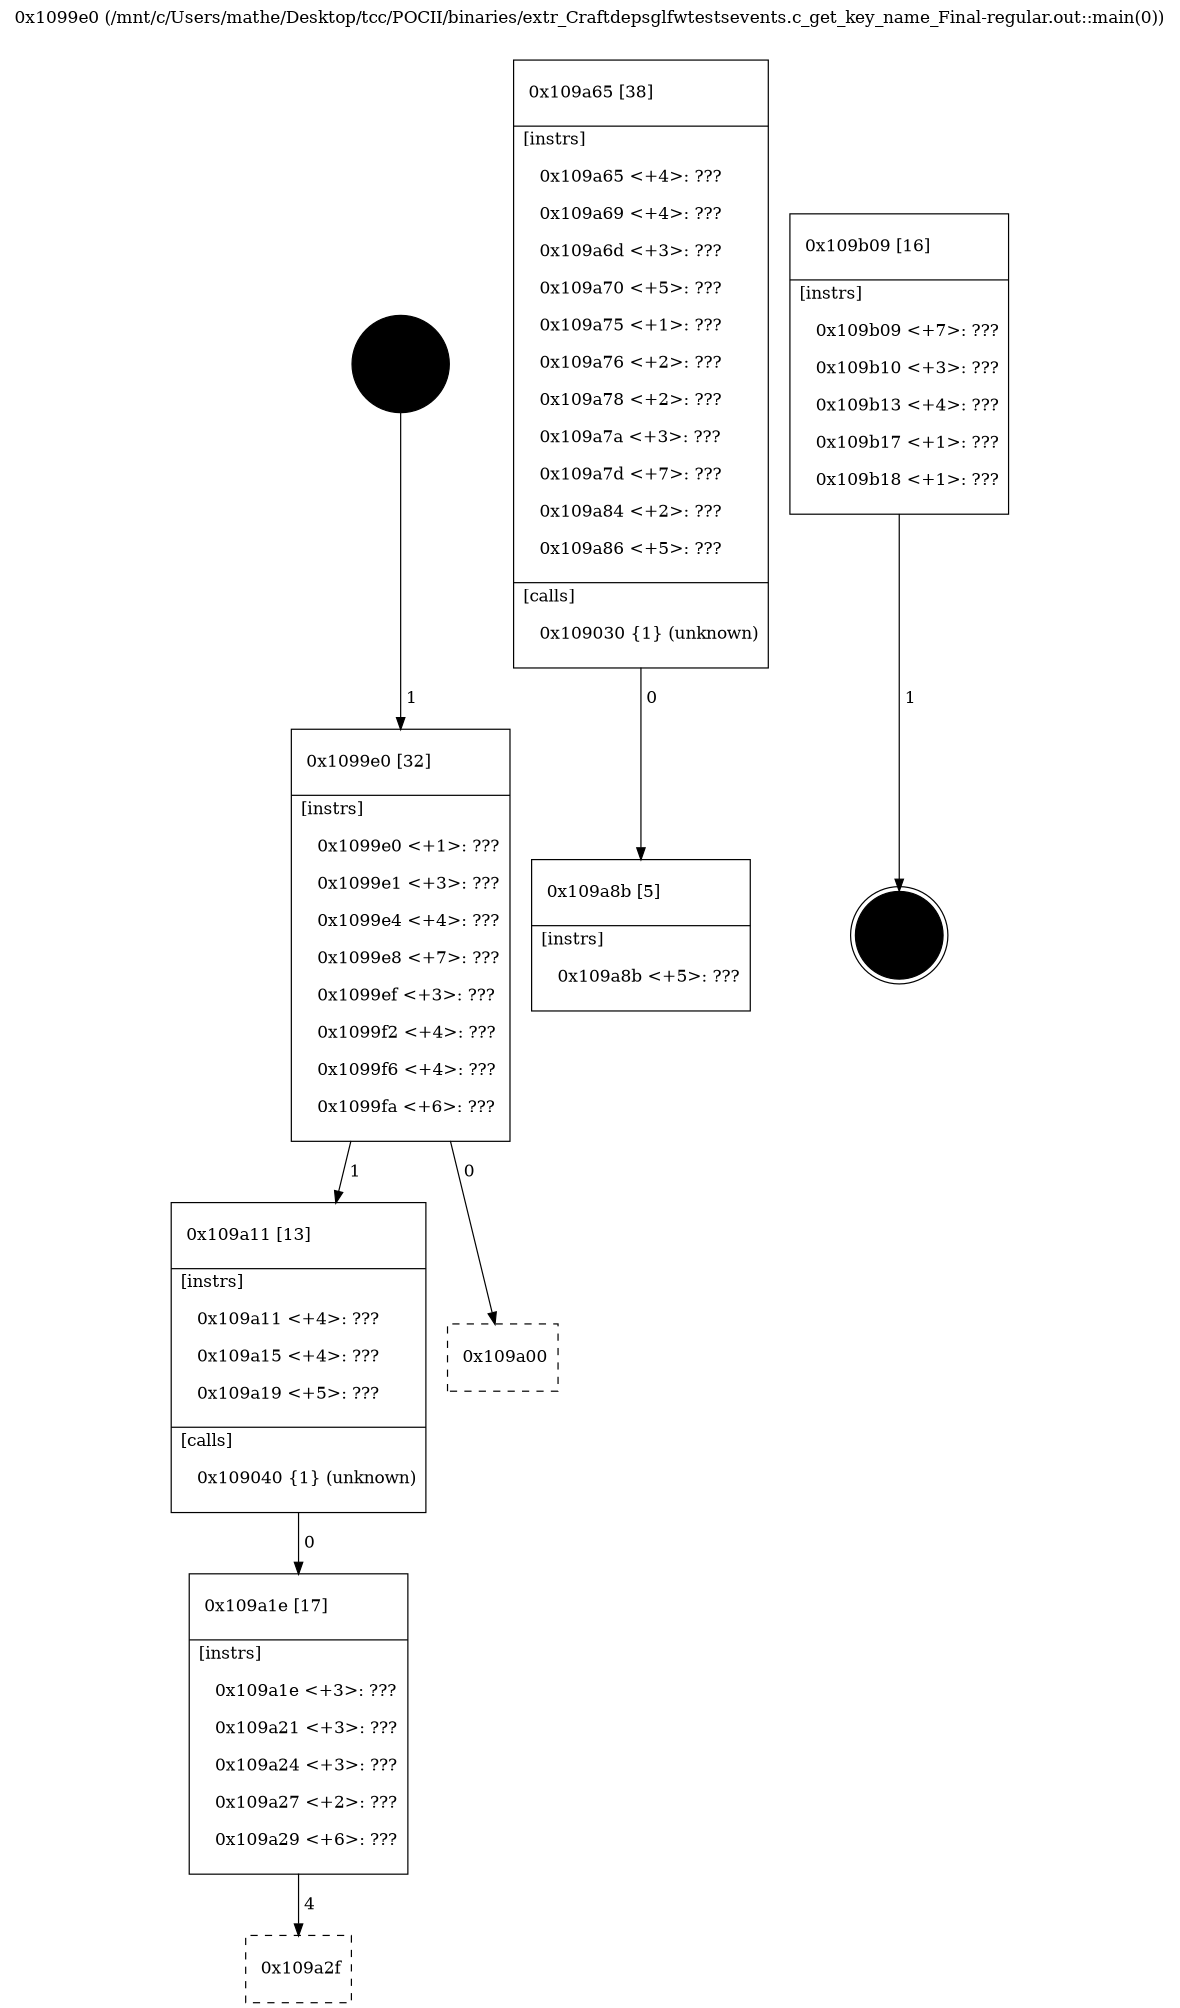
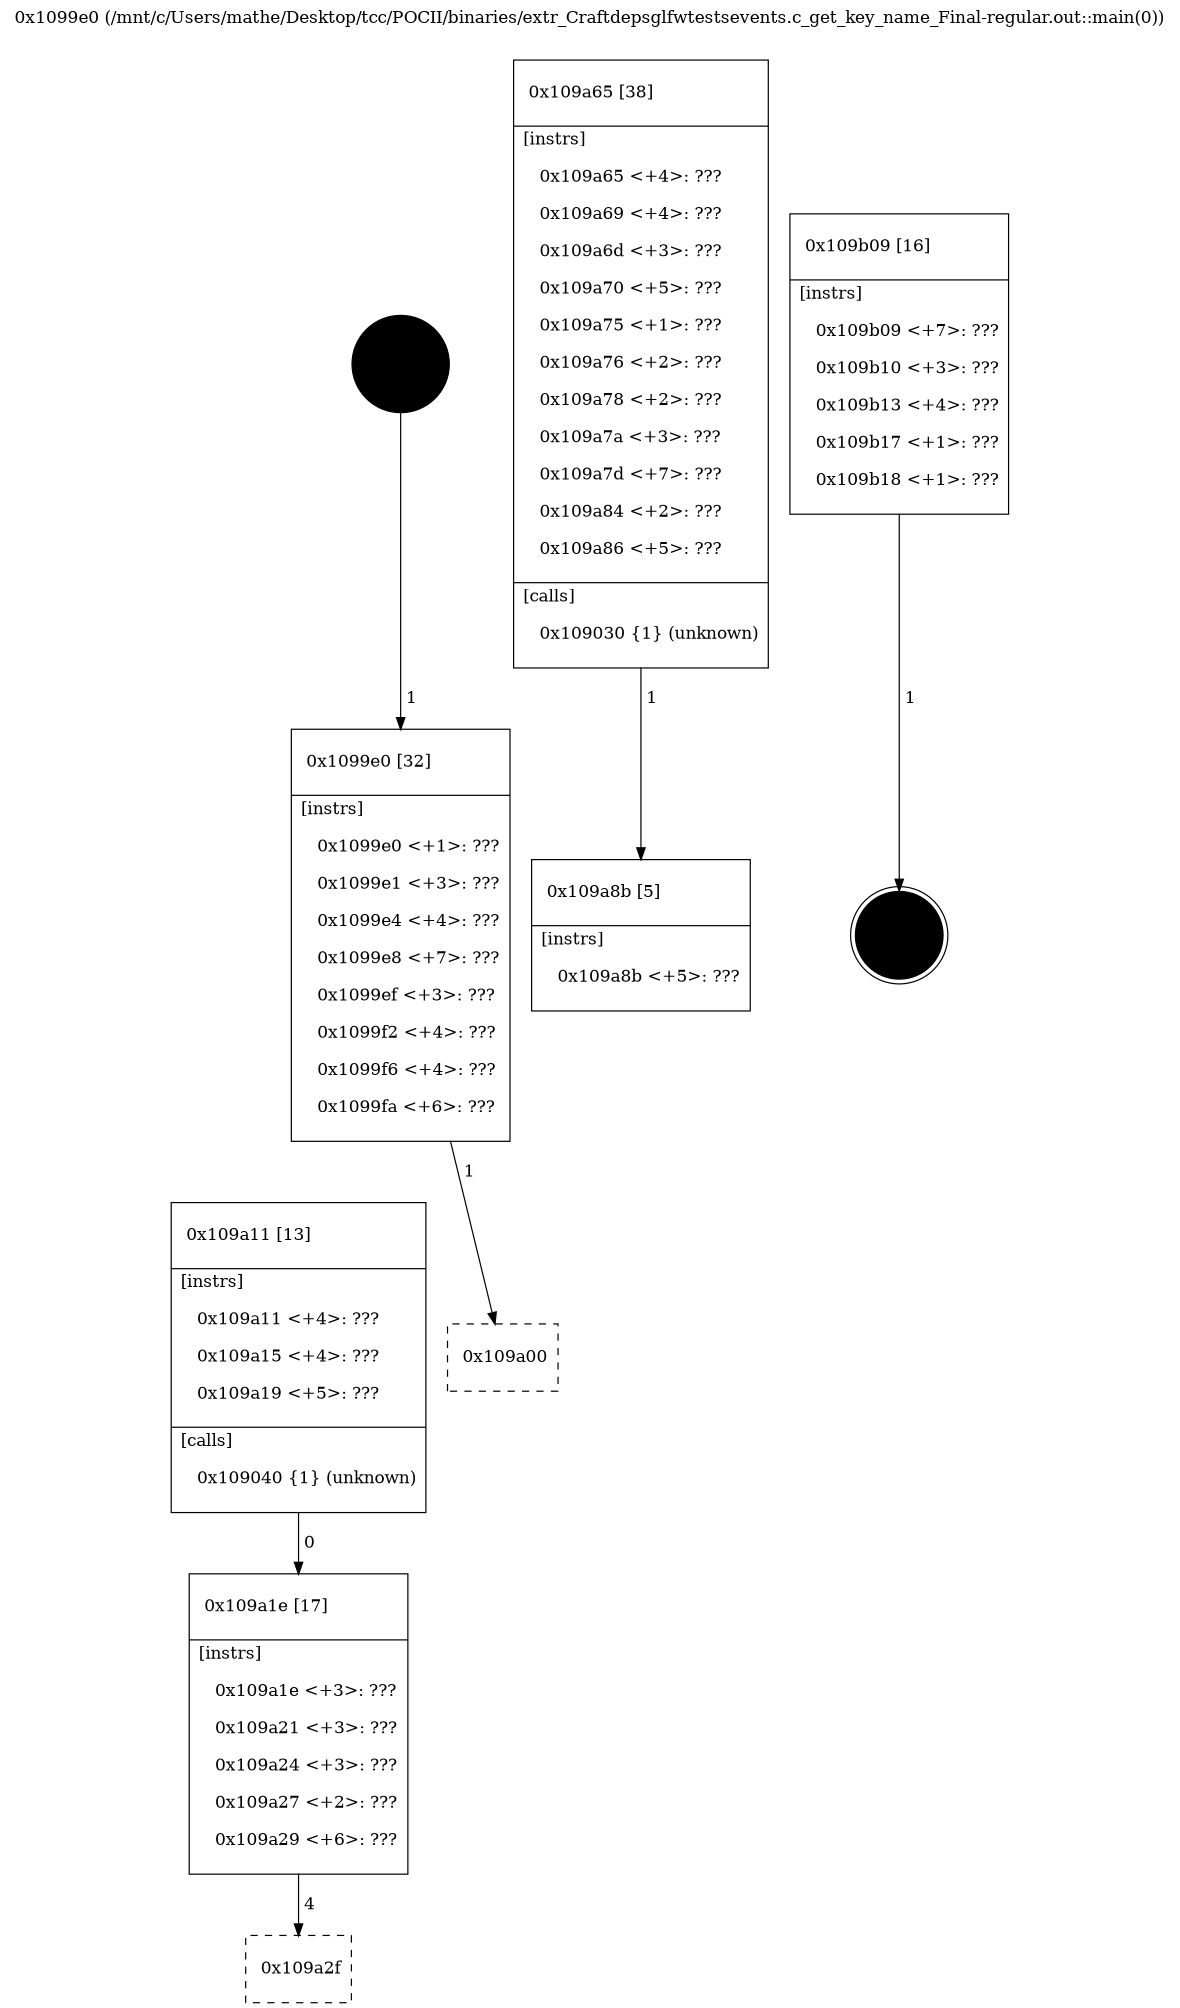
edge "0x109a65 [38]" -> "0x109a8b [5]": label " 0" -> " 1"
edge "0x1099e0 [32]" -> "0x109a11 [13]": removed, label "1"
edge "0x1099e0 [32]" -> "0x109a00": label " 0" -> " 1"
